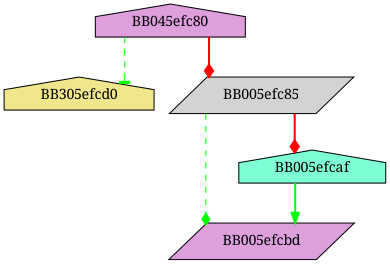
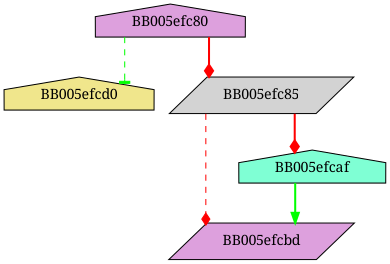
node "BB045efc80": label "BB045efc80" -> "BB005efc80"
node "BB305efcd0": label "BB305efcd0" -> "BB005efcd0"
edge "BB005efc85" -> "BB005efcbd": color green -> red
